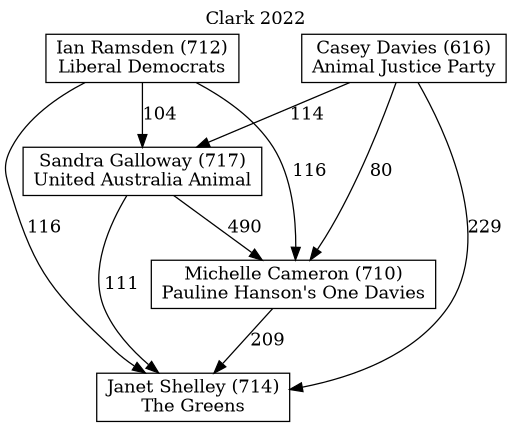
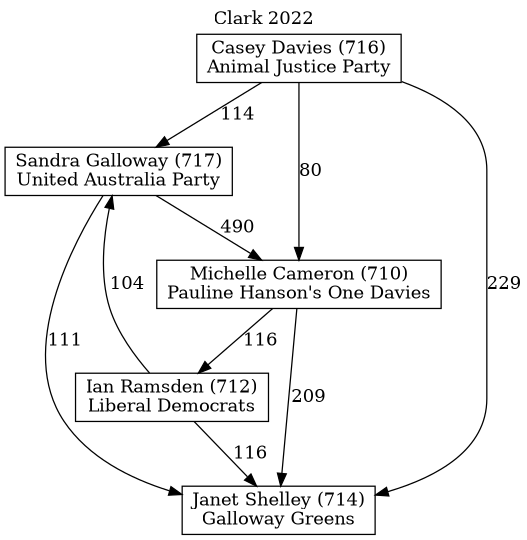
node "Casey Davies (616) Animal Justice Party": label "Casey Davies (616) Animal Justice Party" -> "Casey Davies (716) Animal Justice Party"
edge "Ian Ramsden (712) Liberal Democrats" -> "Michelle Cameron (710) Pauline Hanson's One Davies": reversed
node "Sandra Galloway (717) United Australia Animal": label "Sandra Galloway (717) United Australia Animal" -> "Sandra Galloway (717) United Australia Party"
node "Janet Shelley (714) The Greens": label "Janet Shelley (714) The Greens" -> "Janet Shelley (714) Galloway Greens"
